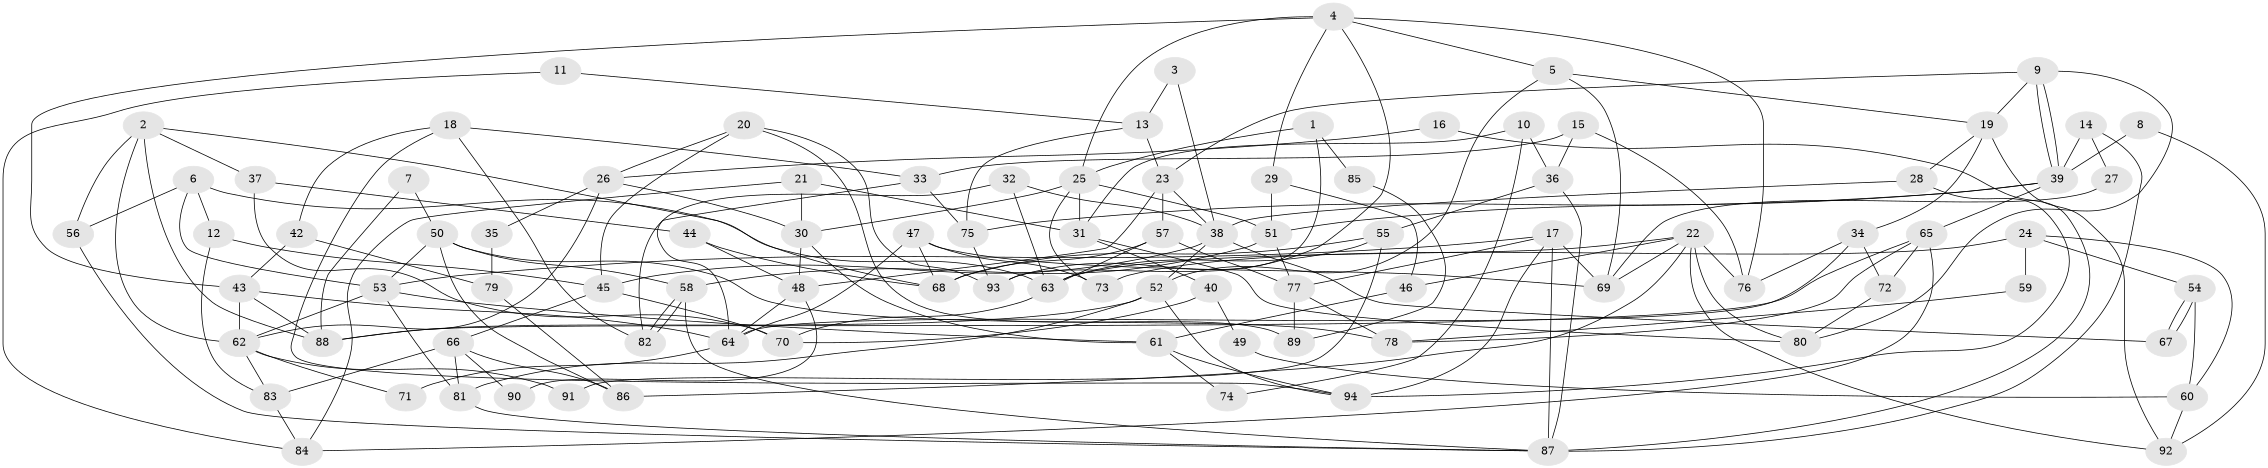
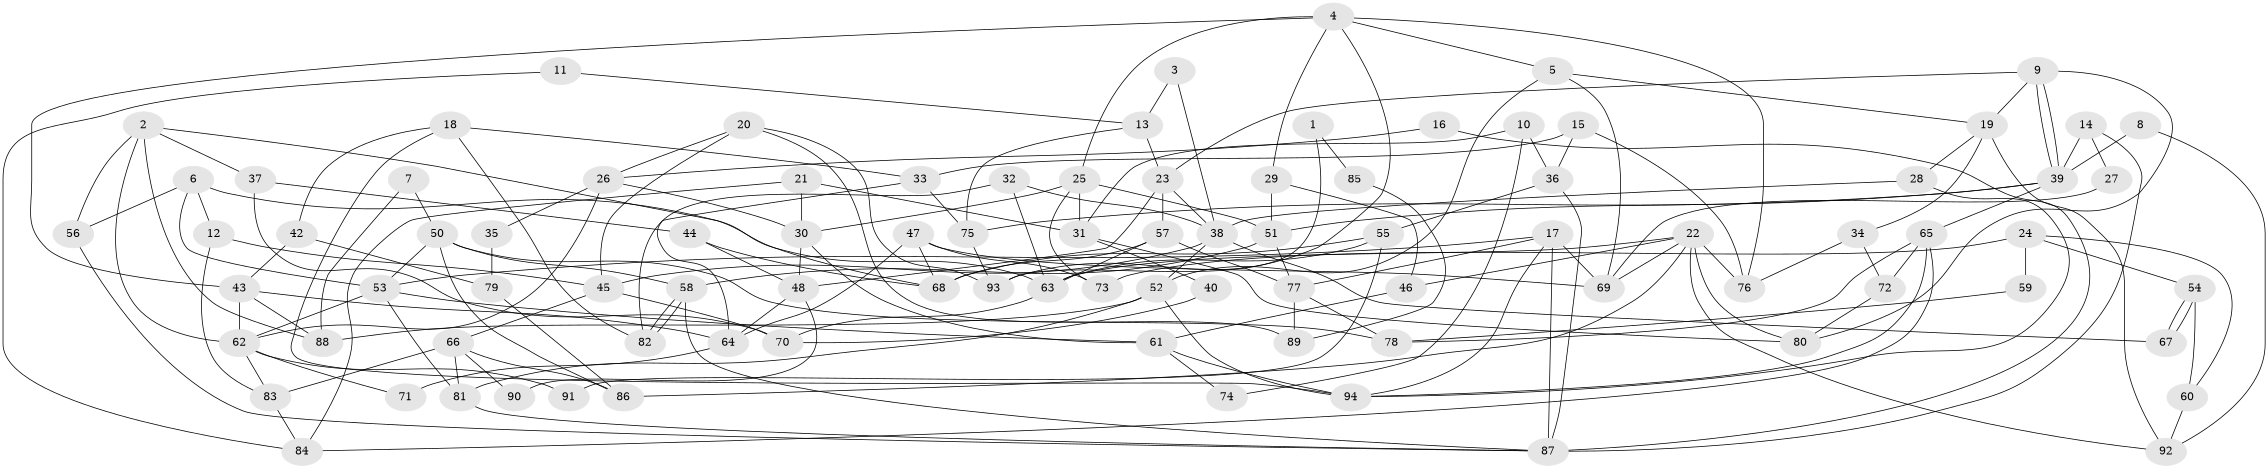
edge "1" -- "25": removed
edge "34" -- "64": removed
edge "65" -- "88": now "65" -- "94"
node "49": removed
